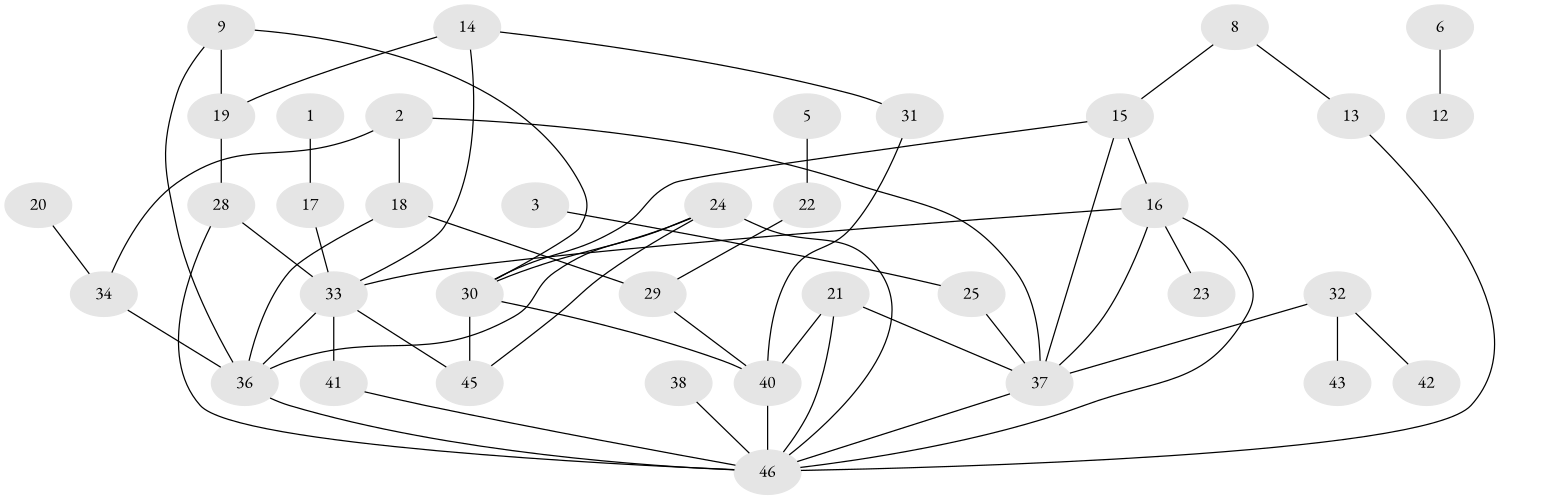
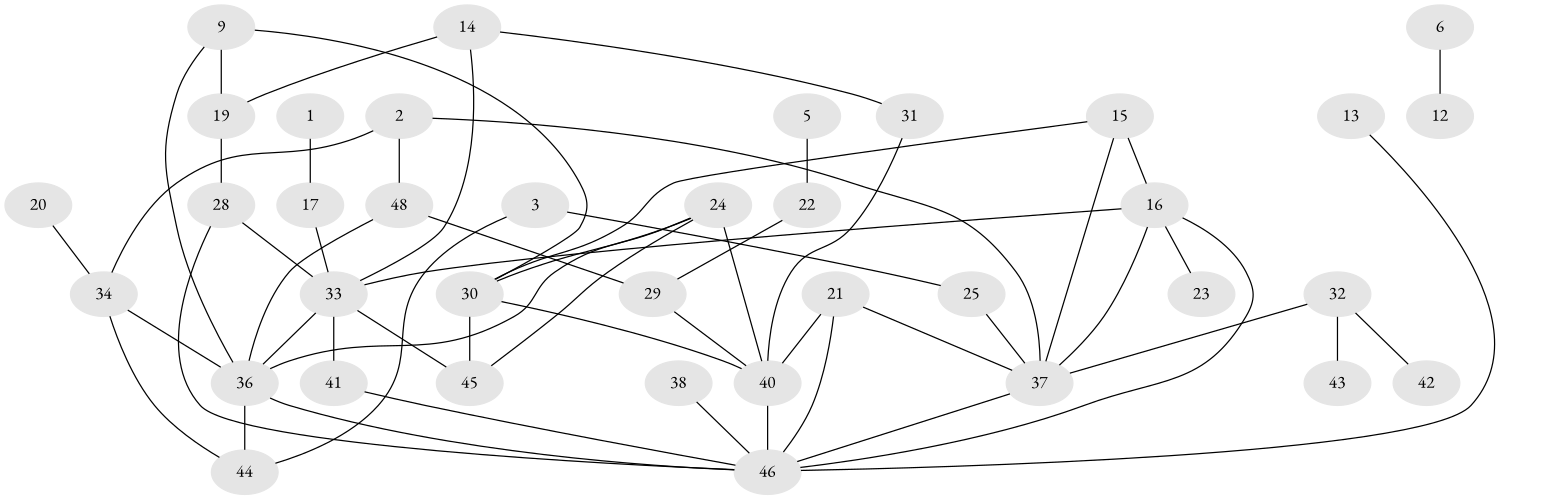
node "8": removed
node "18": label "18" -> "48"
edge "24" -- "46": now "24" -- "40"
node "44": added
